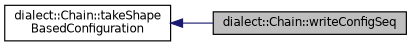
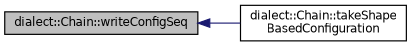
edge "dialect::Chain::writeConfigSeq" -> "dialect::Chain::takeShape BasedConfiguration": reversed
